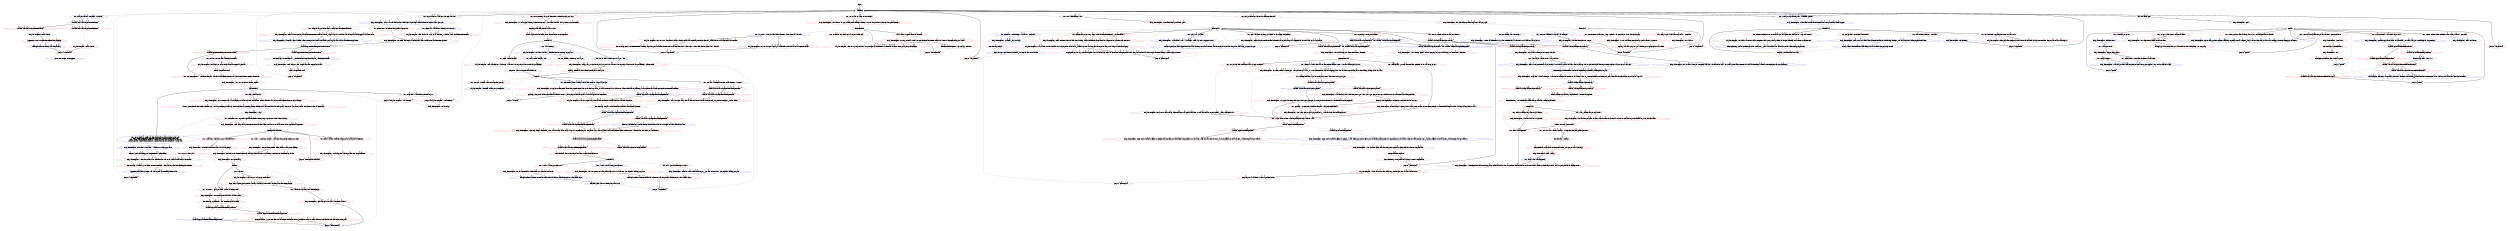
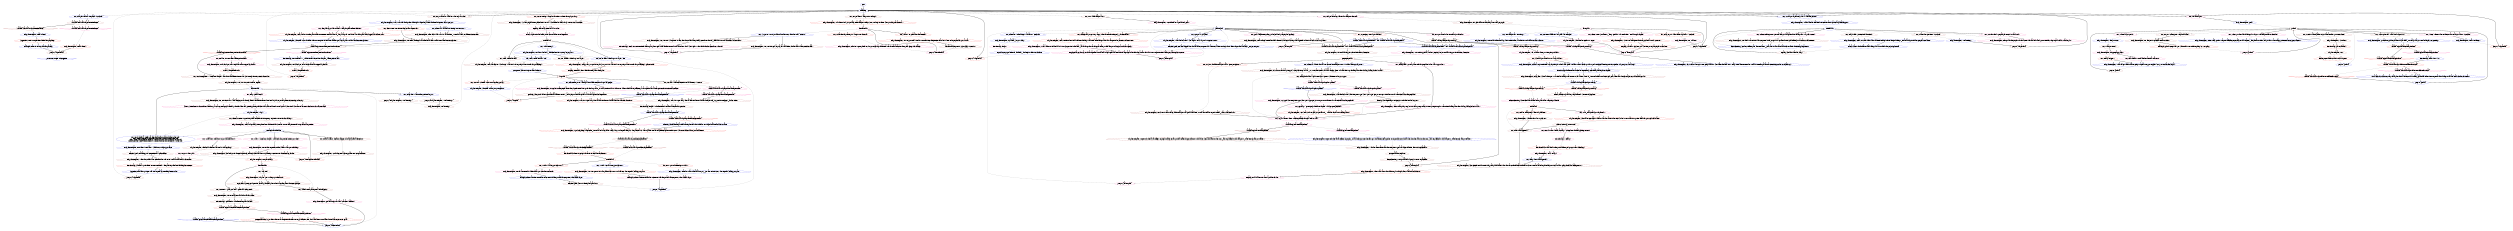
node "because": label "because" -> "theendlesshubs"
node "Reaction Speed: She's not letting her guard down.": label "Reaction Speed: She's not letting her guard down." -> "Reaction Speed: She's not letting her again down."
